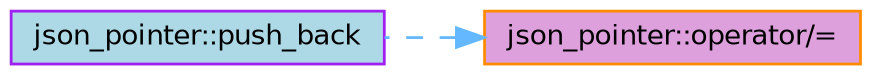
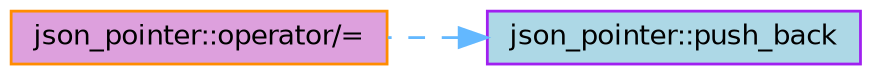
edge "json_pointer::push_back" -> "json_pointer::operator/=": reversed
